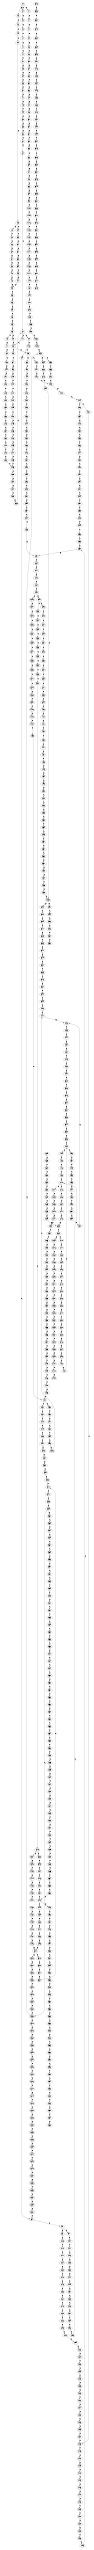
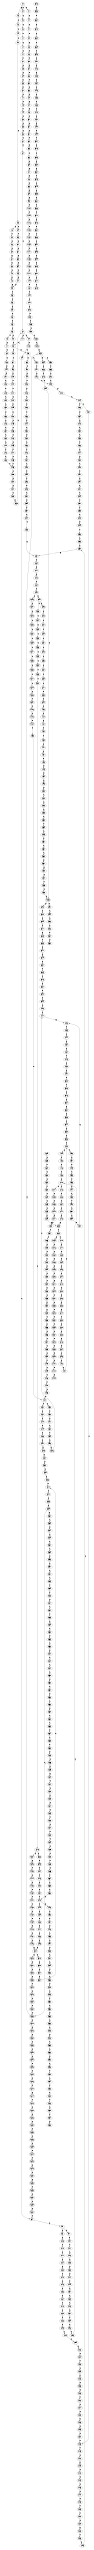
edge "S441" -> "S450": added, label "T"
